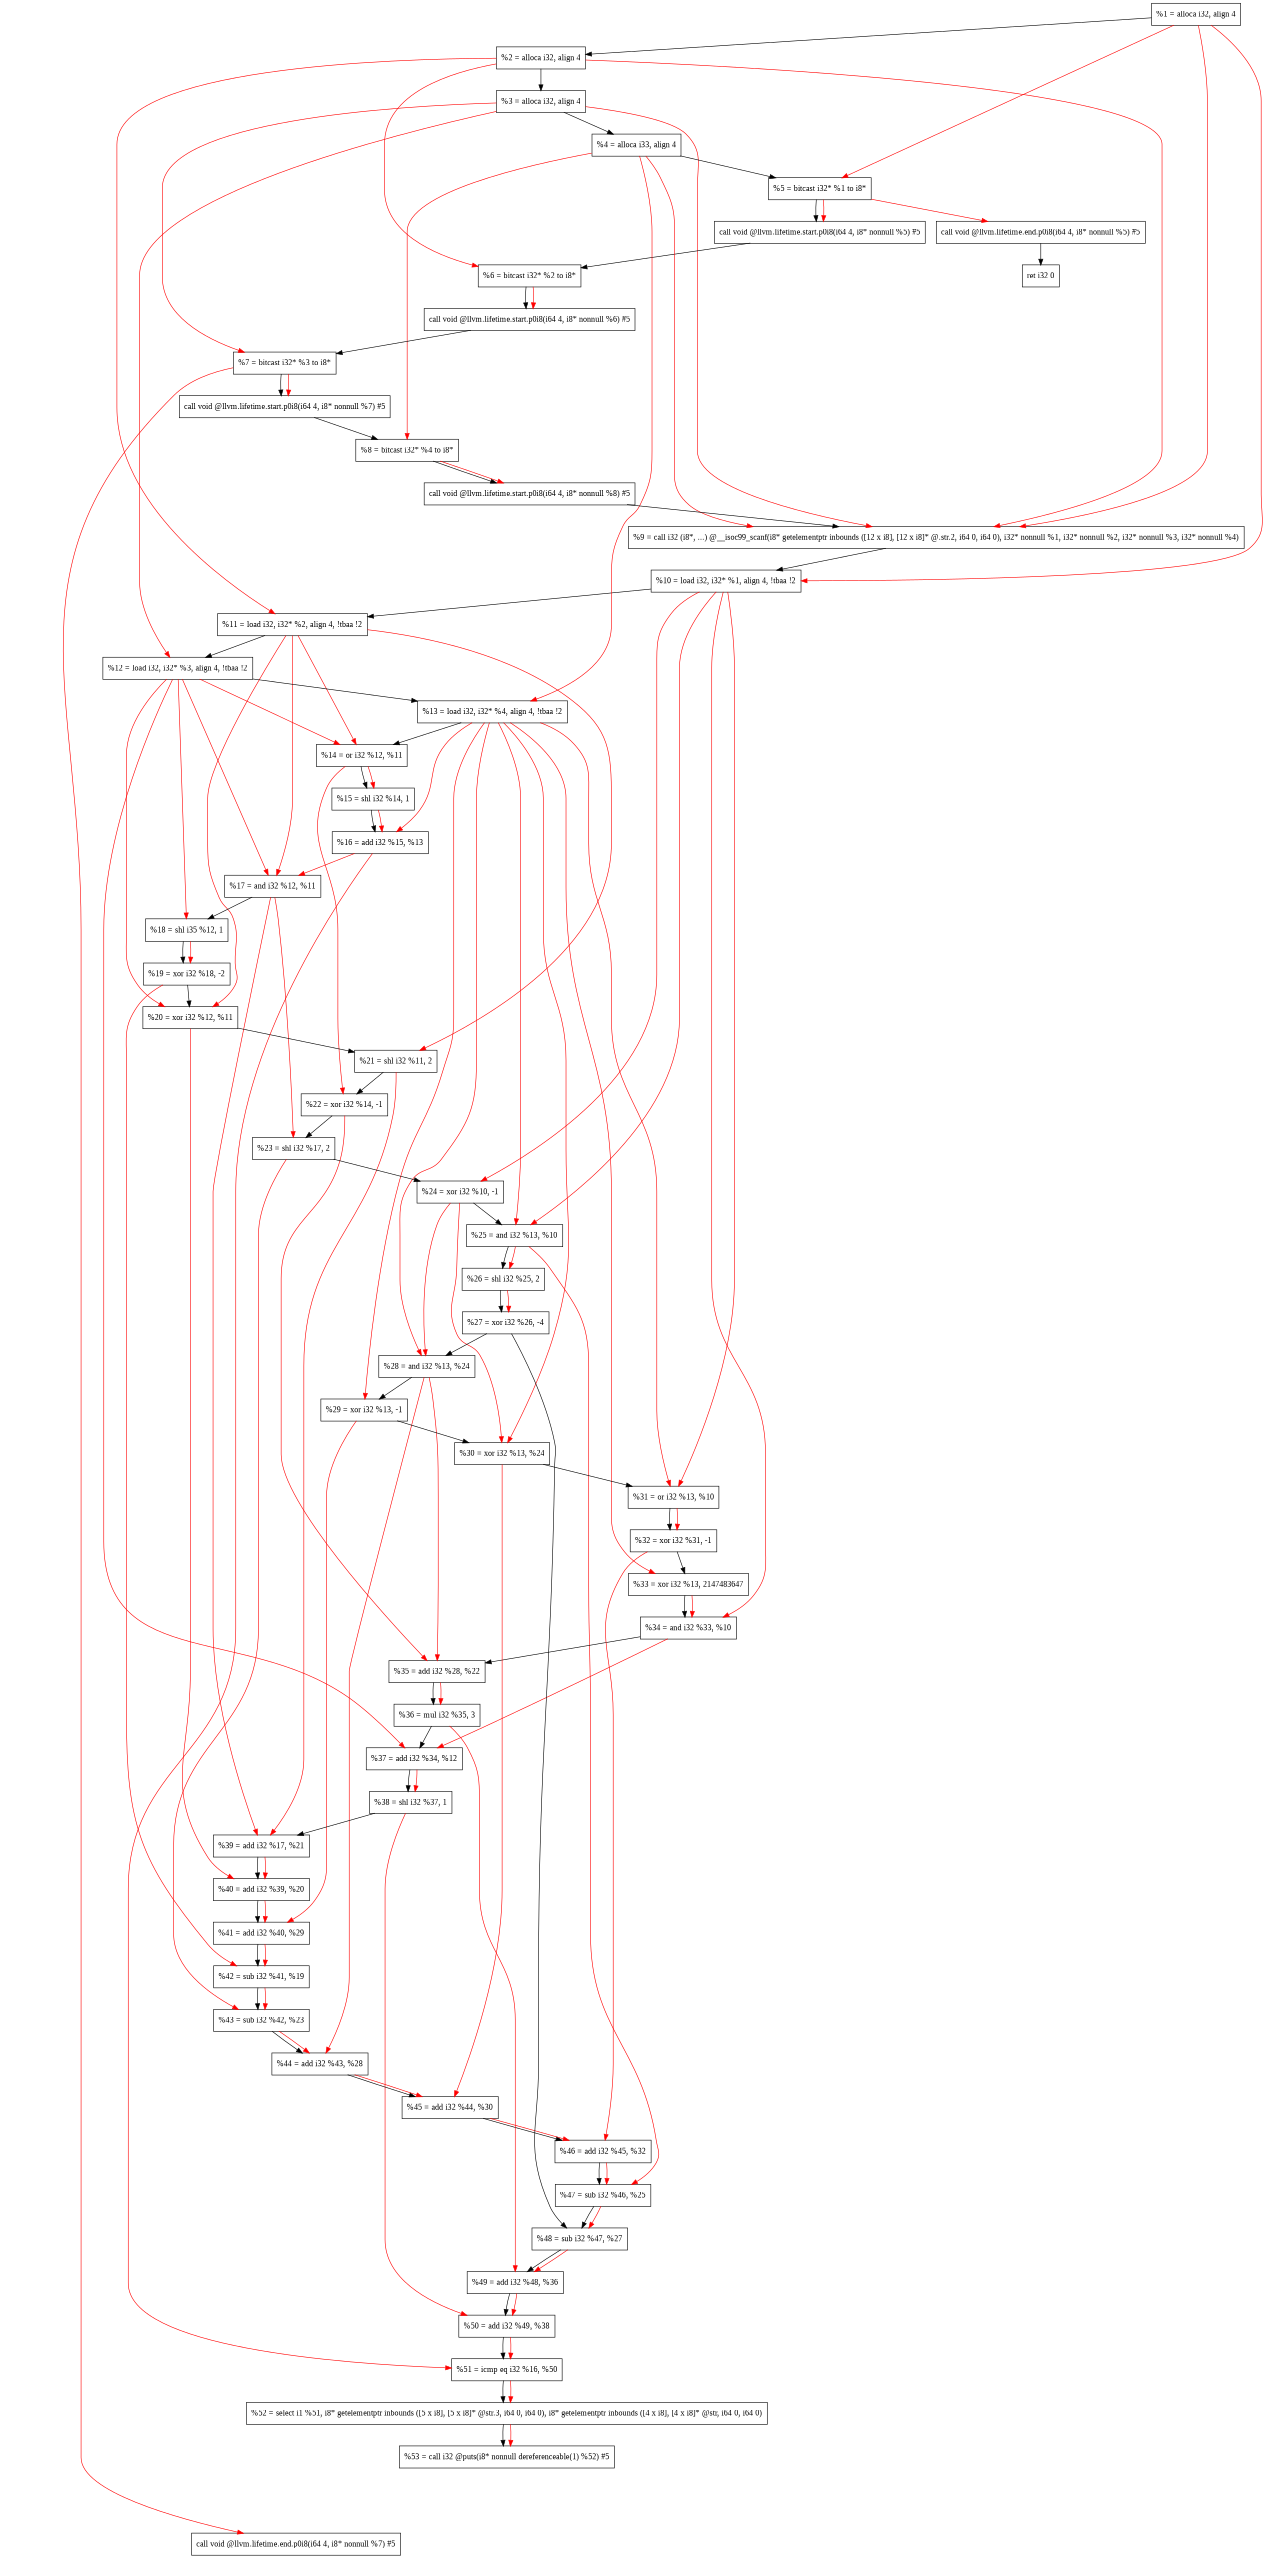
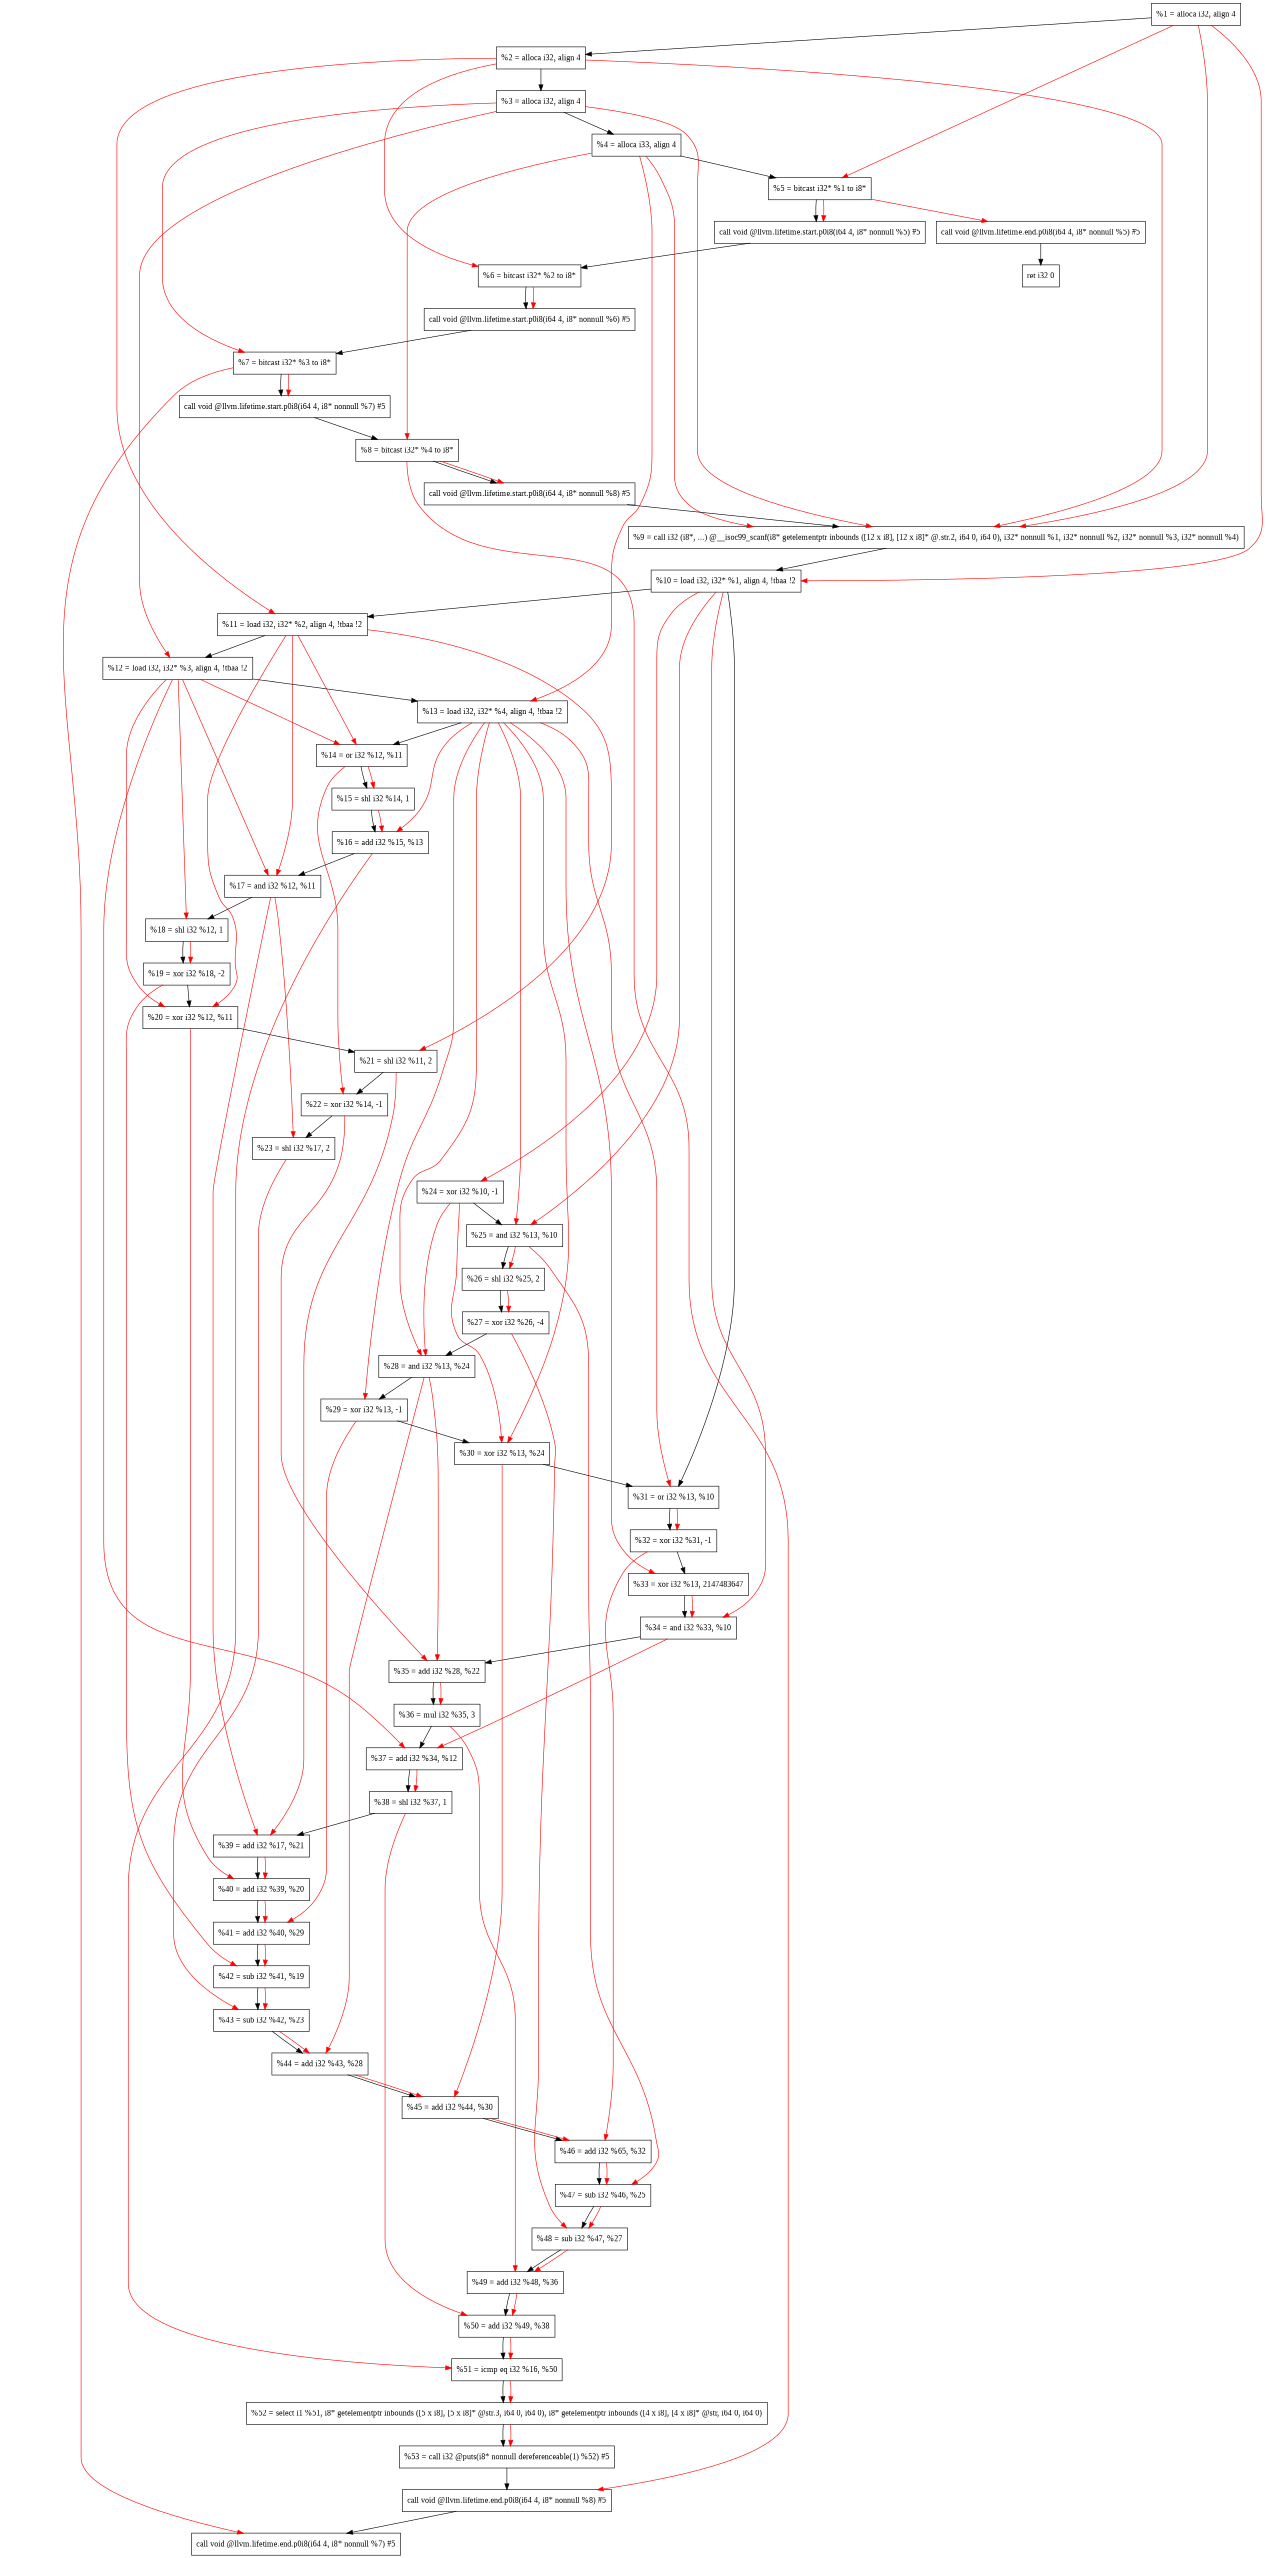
edge "%16 = add i32 %15, %13" -> "%17 = and i32 %12, %11": color red -> black
node "%18 = shl i35 %12, 1": label "%18 = shl i35 %12, 1" -> "%18 = shl i32 %12, 1"
edge "%10 = load i32, i32* %1, align 4, !tbaa !2" -> "%31 = or i32 %13, %10": color red -> black
edge "%23 = shl i32 %17, 2" -> "%24 = xor i32 %10, -1": removed
edge "%27 = xor i32 %26, -4" -> "%48 = sub i32 %47, %27": color black -> red
node "%46 = add i32 %45, %32": label "%46 = add i32 %45, %32" -> "%46 = add i32 %65, %32"
node "call void @llvm.lifetime.end.p0i8(i64 4, i8* nonnull %8) #5": added
